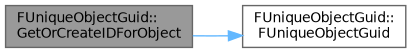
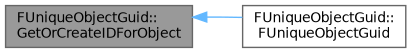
edge "FUniqueObjectGuid:: GetOrCreateIDForObject" -> "FUniqueObjectGuid:: FUniqueObjectGuid": reversed
